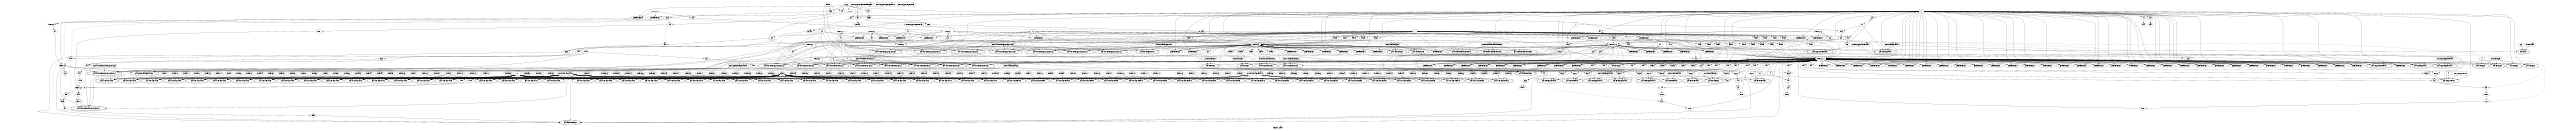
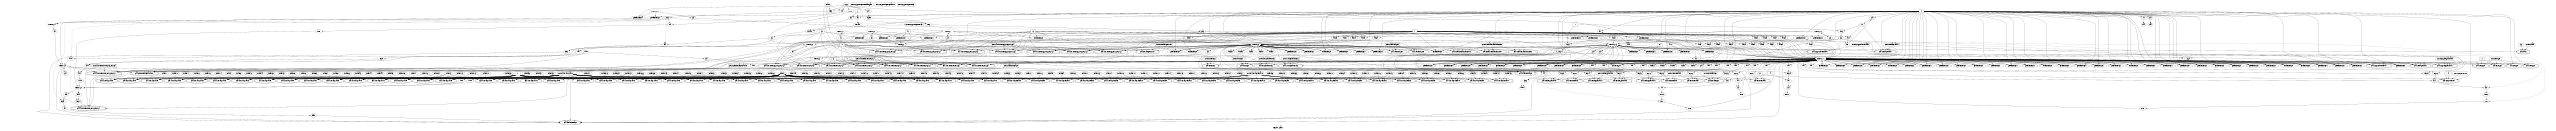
node "node_114": added
